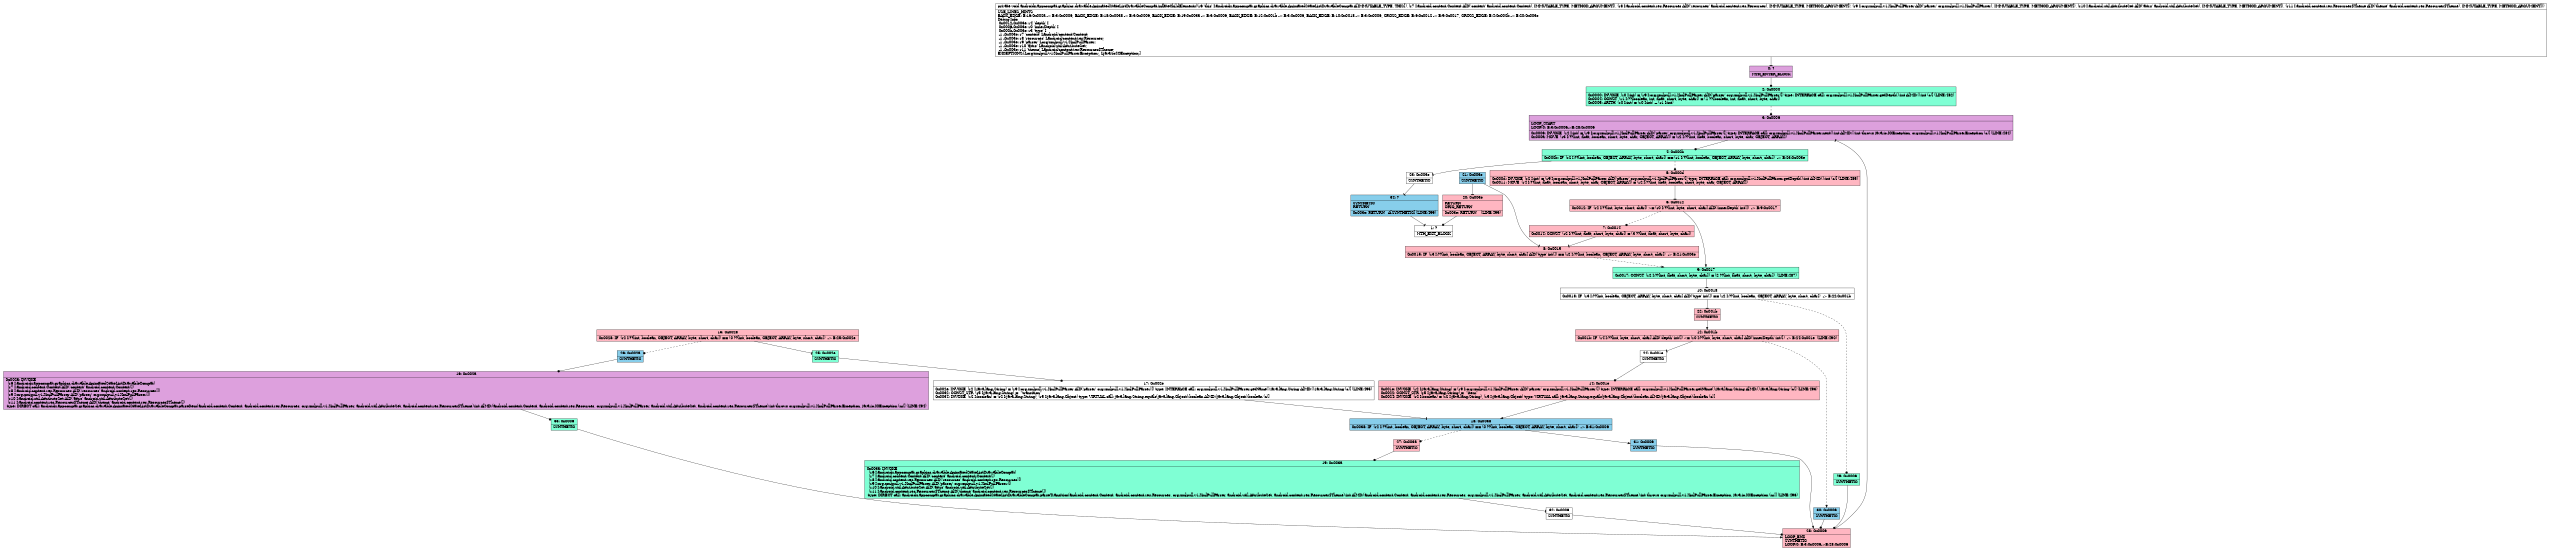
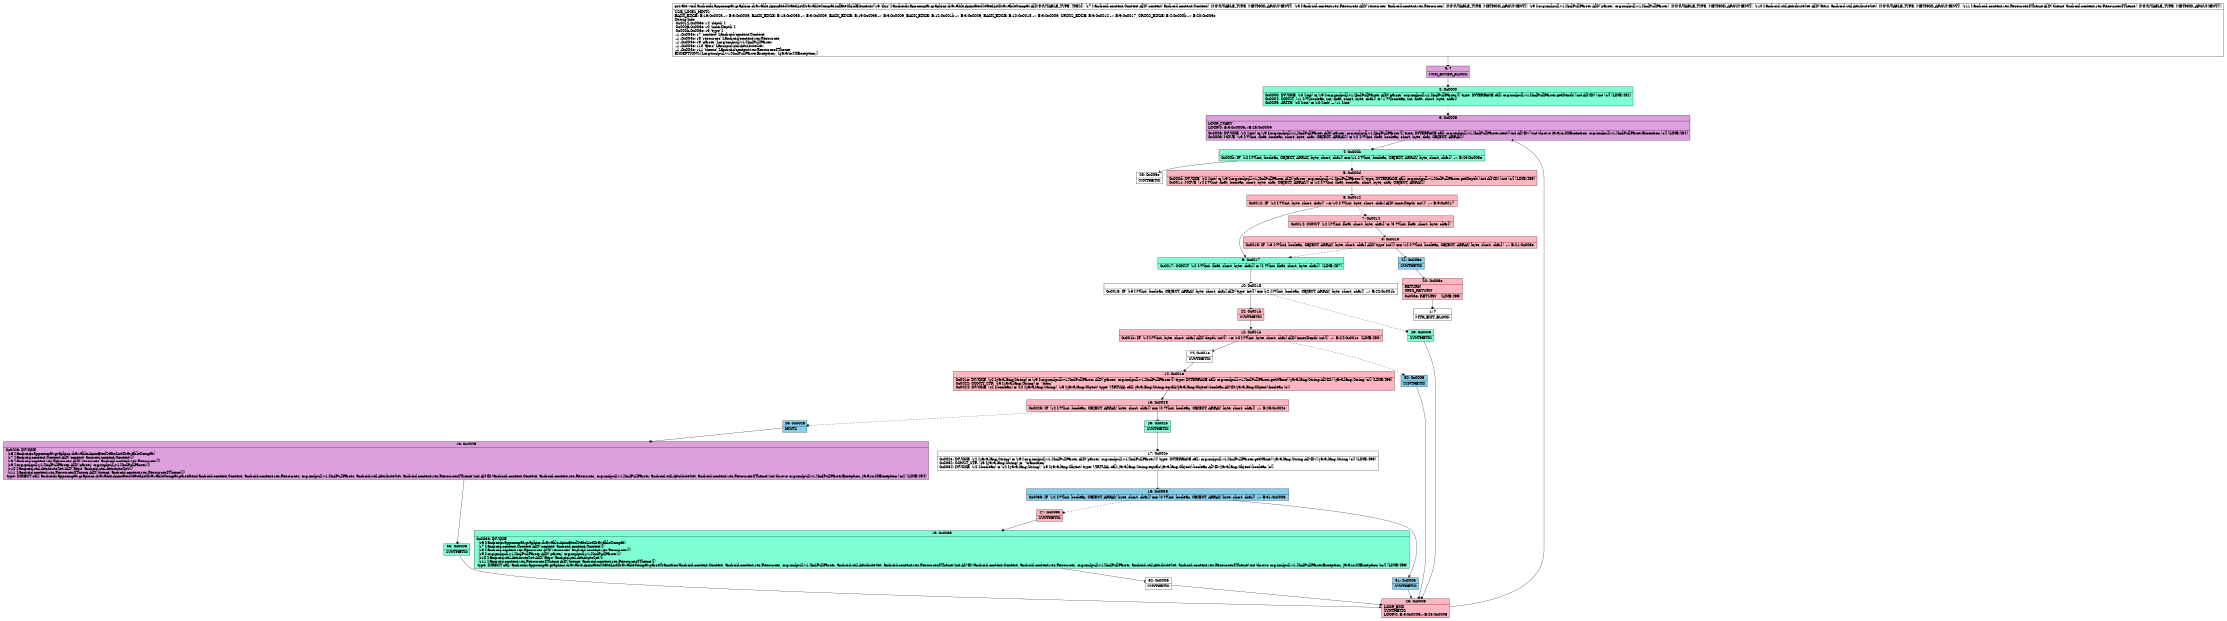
node "34: ?": removed
edge "21: 0x003e" -> "8: 0x0015": reversed
node "26: 0x002a": text "SYNTHETIC" -> "HINTS"
edge "14: 0x001e" -> "18: 0x0038": now "14: 0x001e" -> "15: 0x0028"
